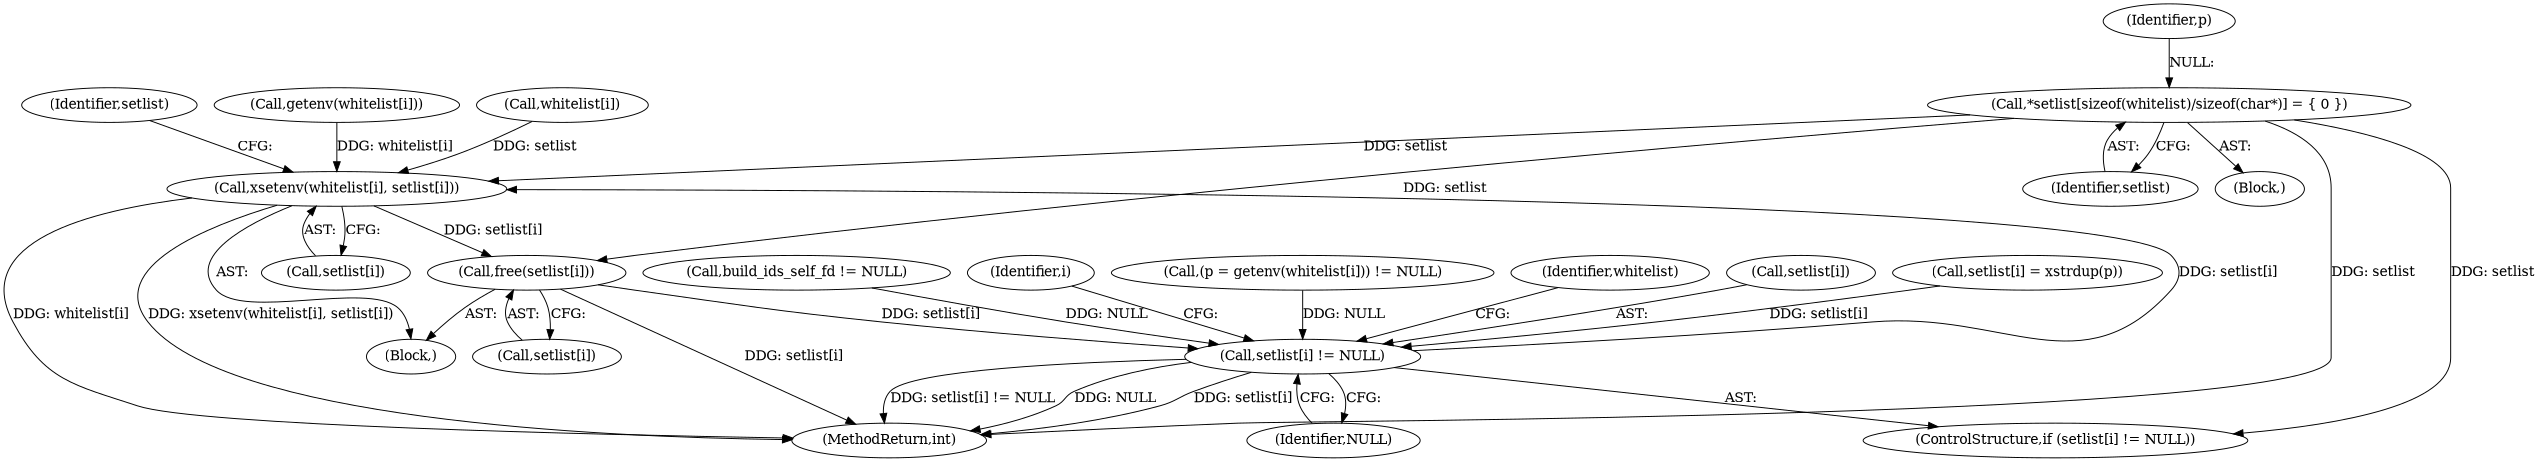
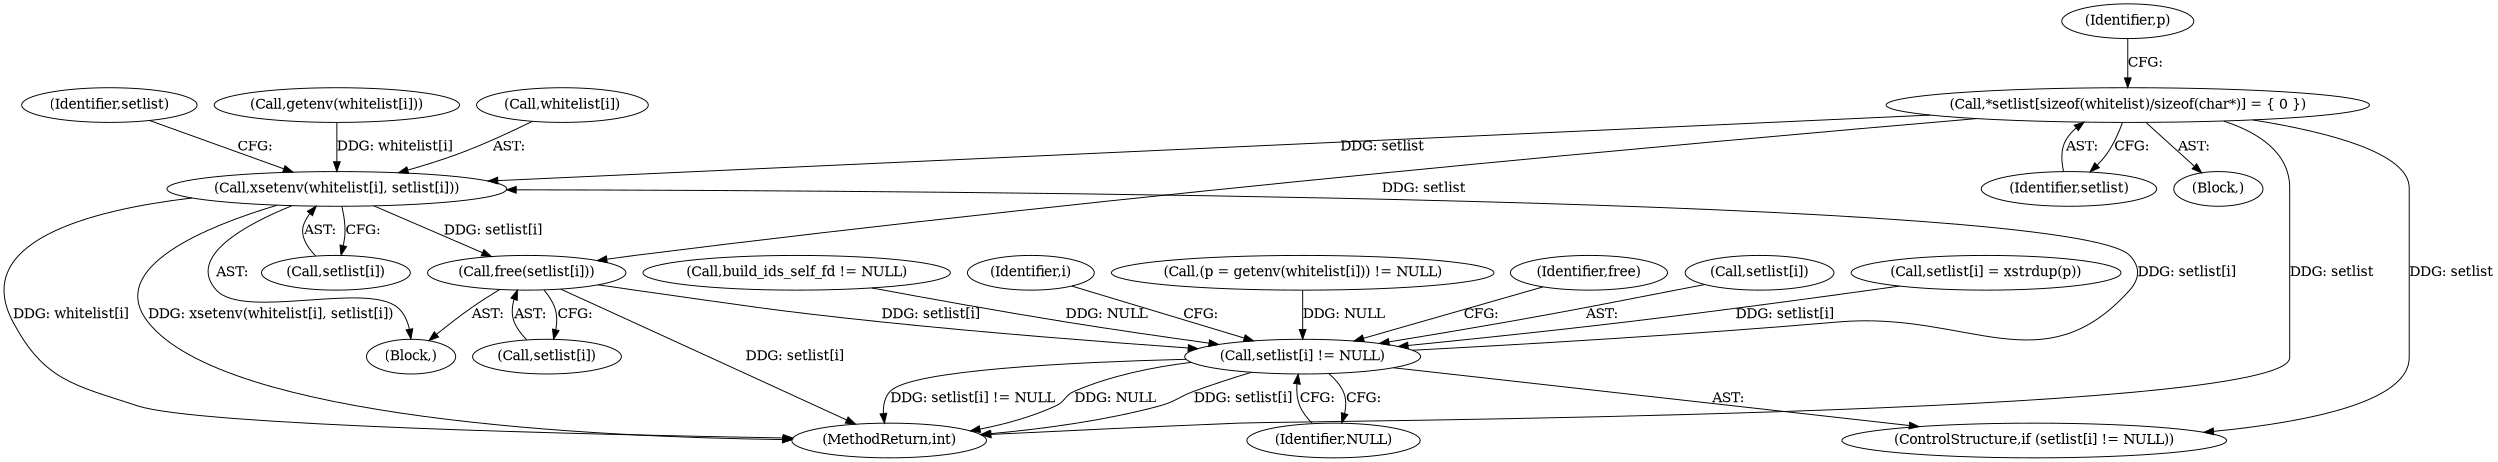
edge "(Identifier,p)" -> "(Call,*setlist[sizeof(whitelist)/sizeof(char*)] = { 0 })": label "NULL: " -> "CFG: "
edge "(Call,whitelist[i])" -> "(Call,xsetenv(whitelist[i], setlist[i]))": label "DDG: setlist" -> "AST: "
node "(Identifier,whitelist)": label "(Identifier,whitelist)" -> "(Identifier,free)"
